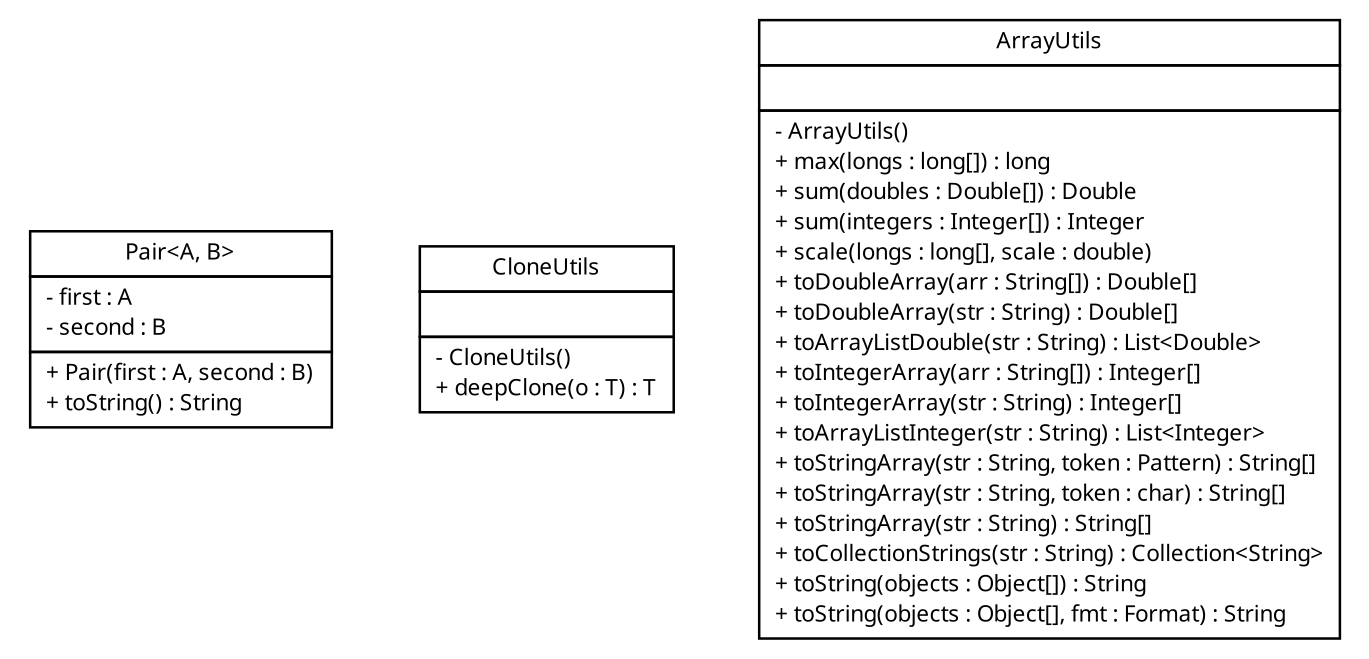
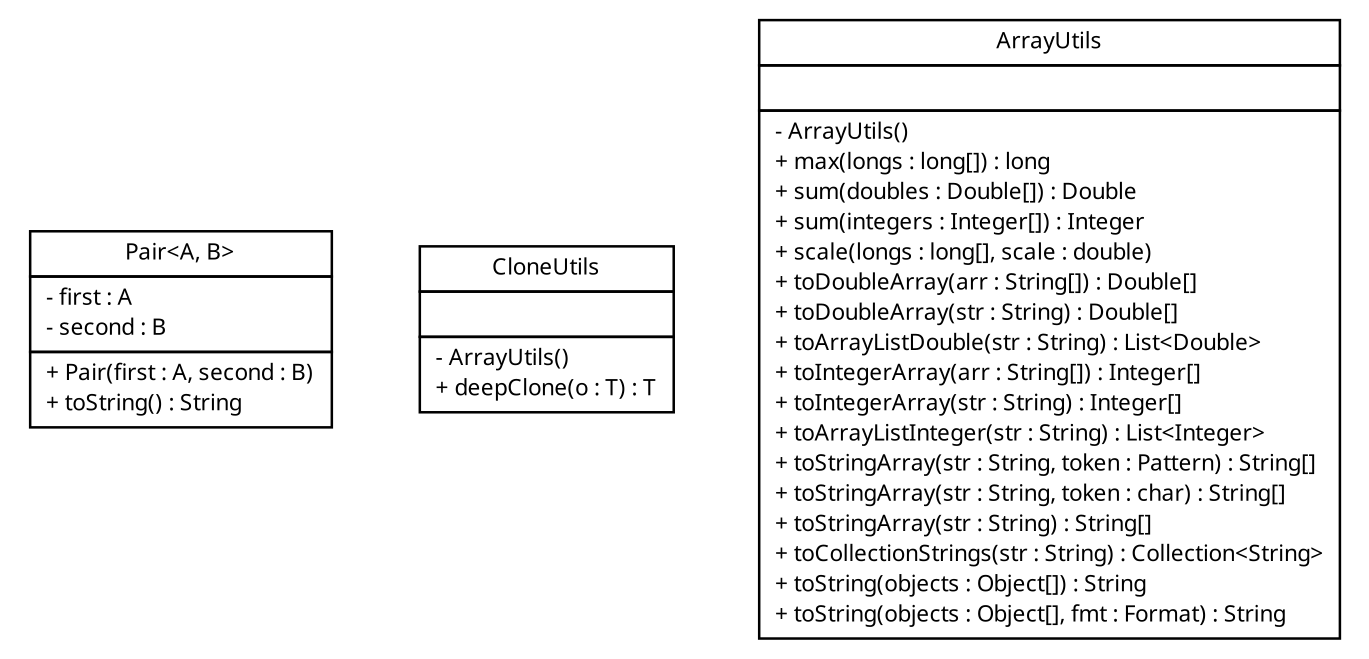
node "CloneUtils": text "- CloneUtils()" -> "- ArrayUtils()"
